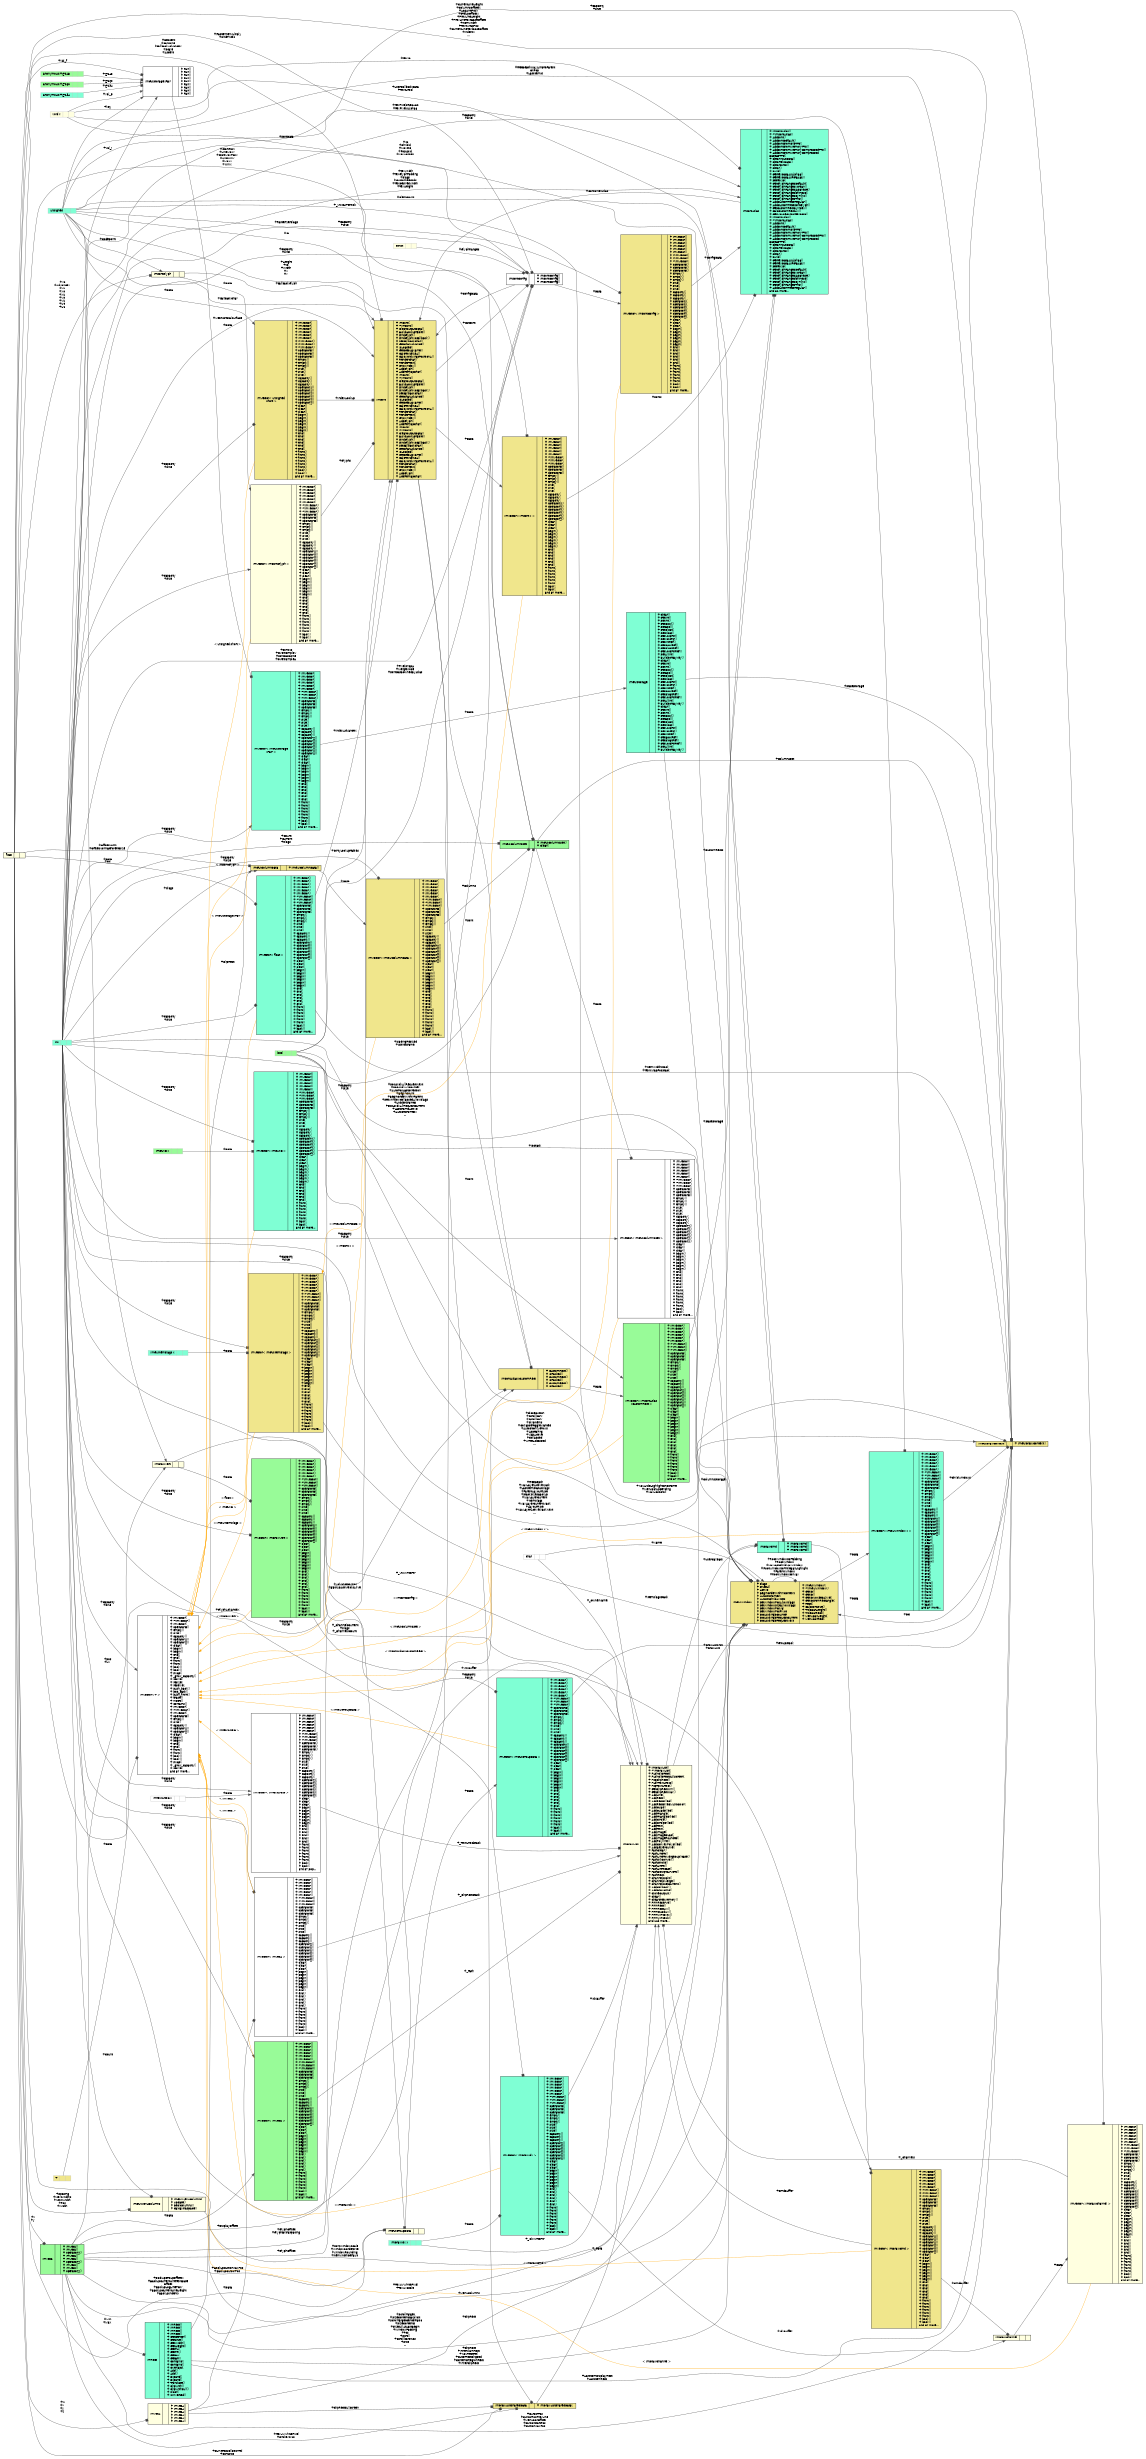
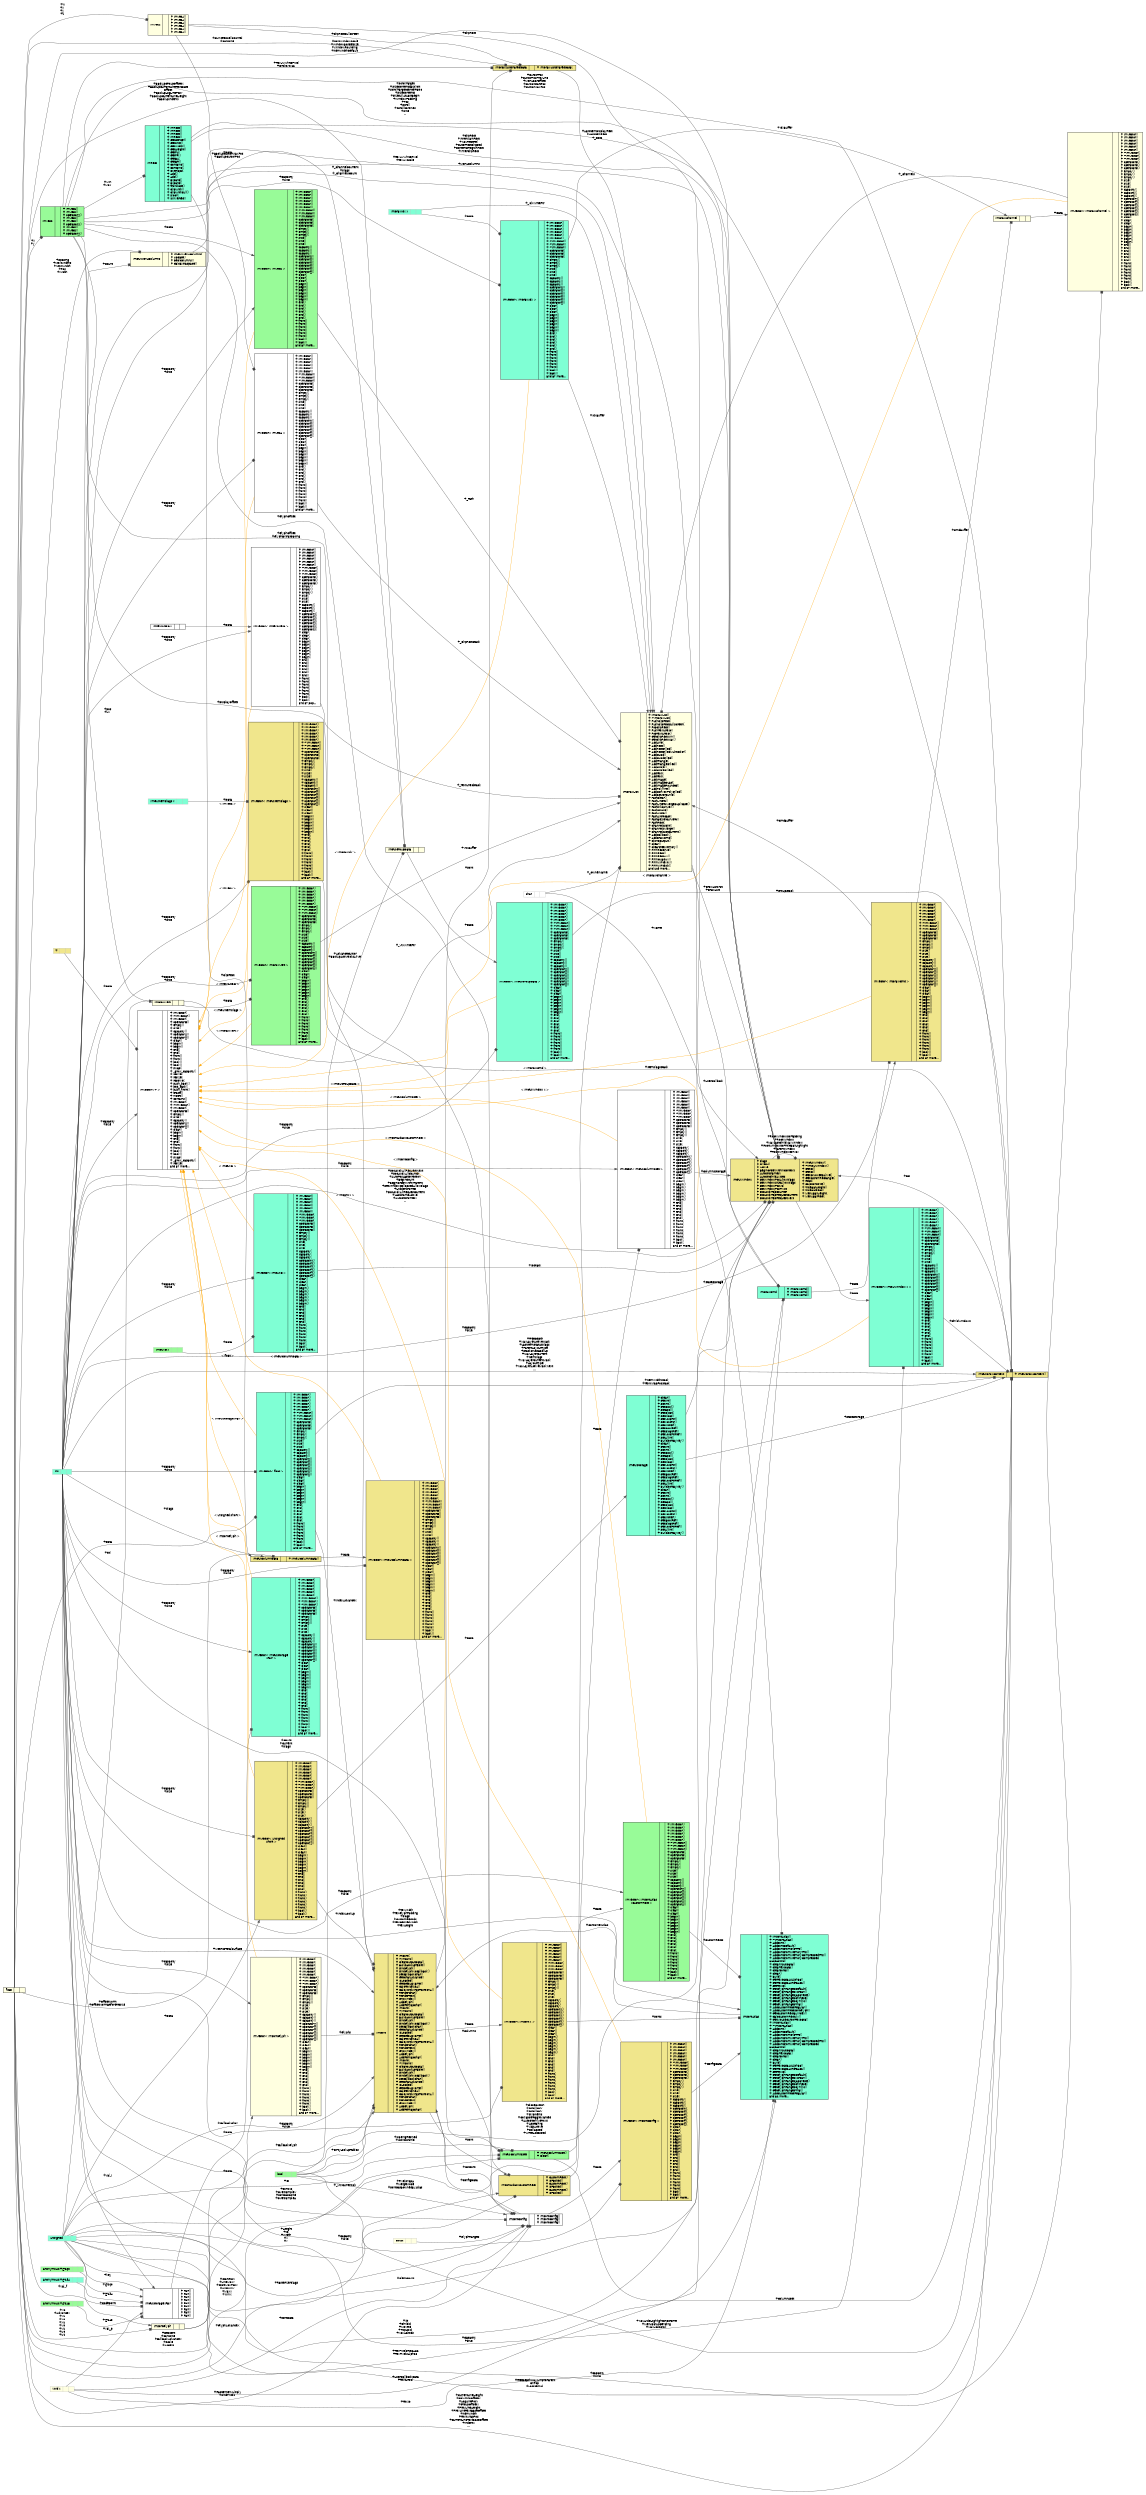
edge "ImVector< ImGuiStorage" -> "ImGuiStorage": now "ImVector< unsigned" -> "ImGuiStorage"
edge "ImVector< ImGuiColumnData >" -> "ImVector< ImGuiItemFlags >": now "ImVector< ImGuiColumnData >" -> "ImVector< T >"
node "ImTextureID *": color grey75 -> black
